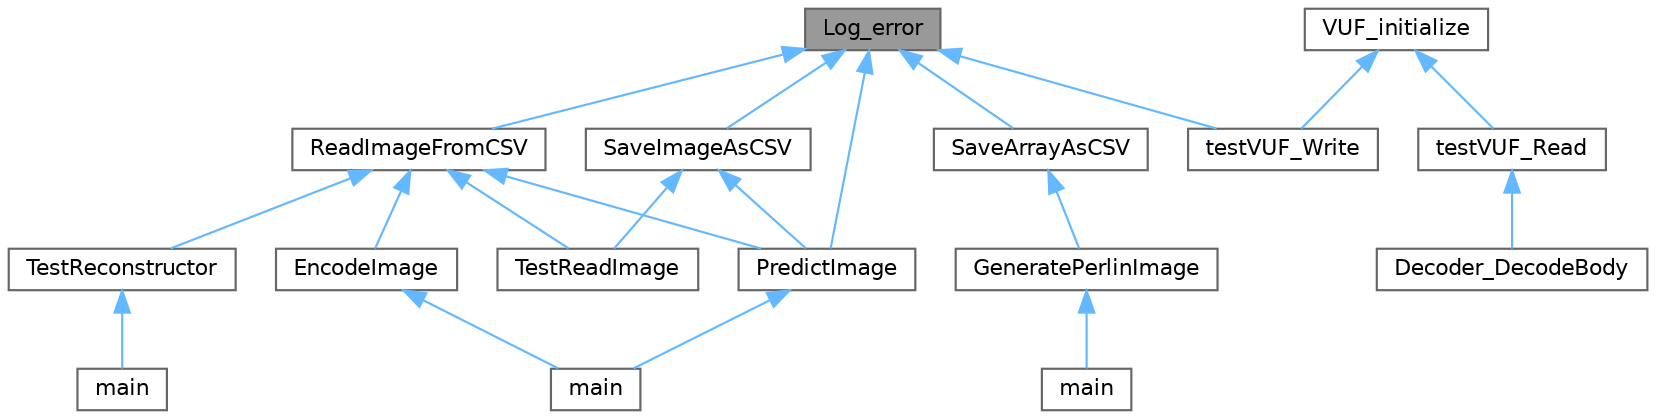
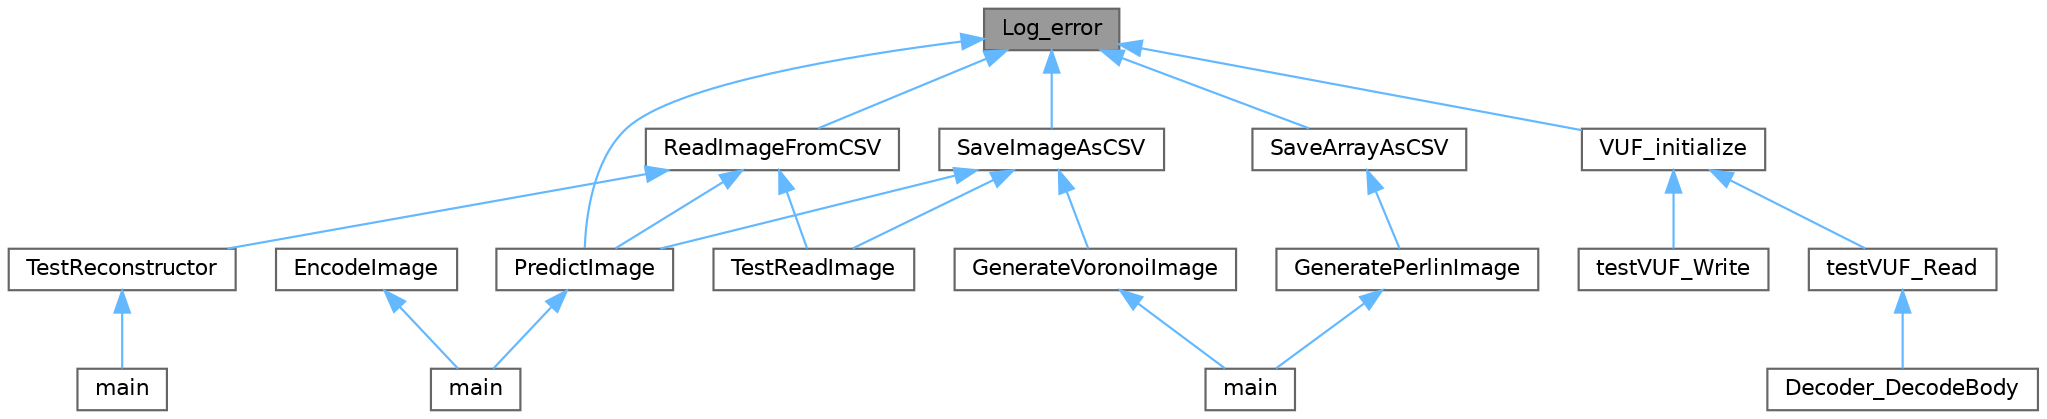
edge "testVUF_Write" -> "Log_error": now "VUF_initialize" -> "Log_error"
edge "EncodeImage" -> "ReadImageFromCSV": removed
node "GenerateVoronoiImage": added
